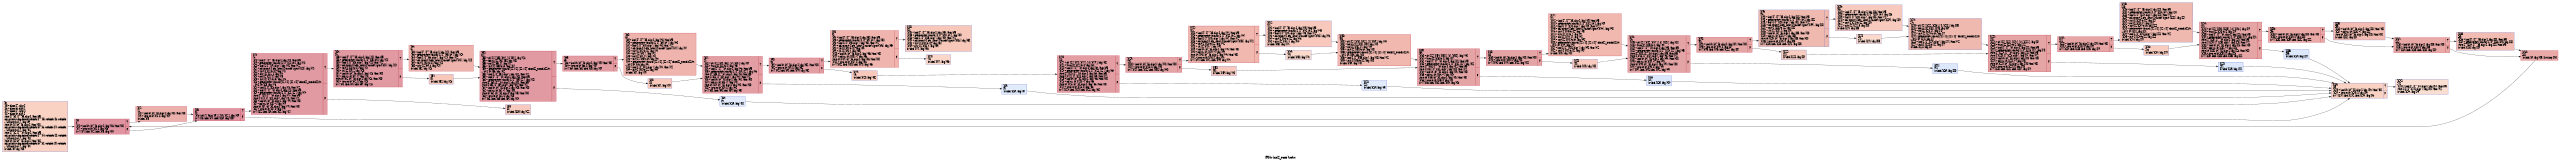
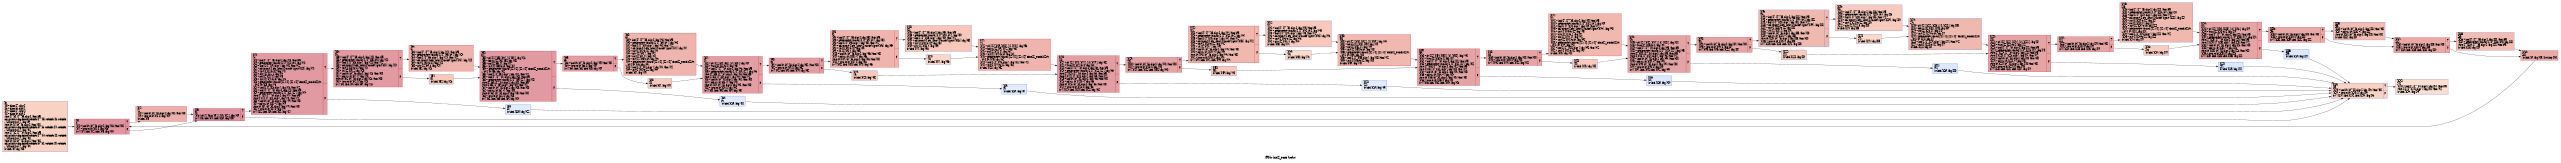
node "%111:": added
node "%184:": text "%191 = icmp ne i64 %190, 0, !dbg !797" -> "%191 = icmp ne i64 %190, 0, !dbg !697"
node "%33:": fillcolor #ef886b70 -> #bbd1f870
edge "%33:" -> "%269:": added
